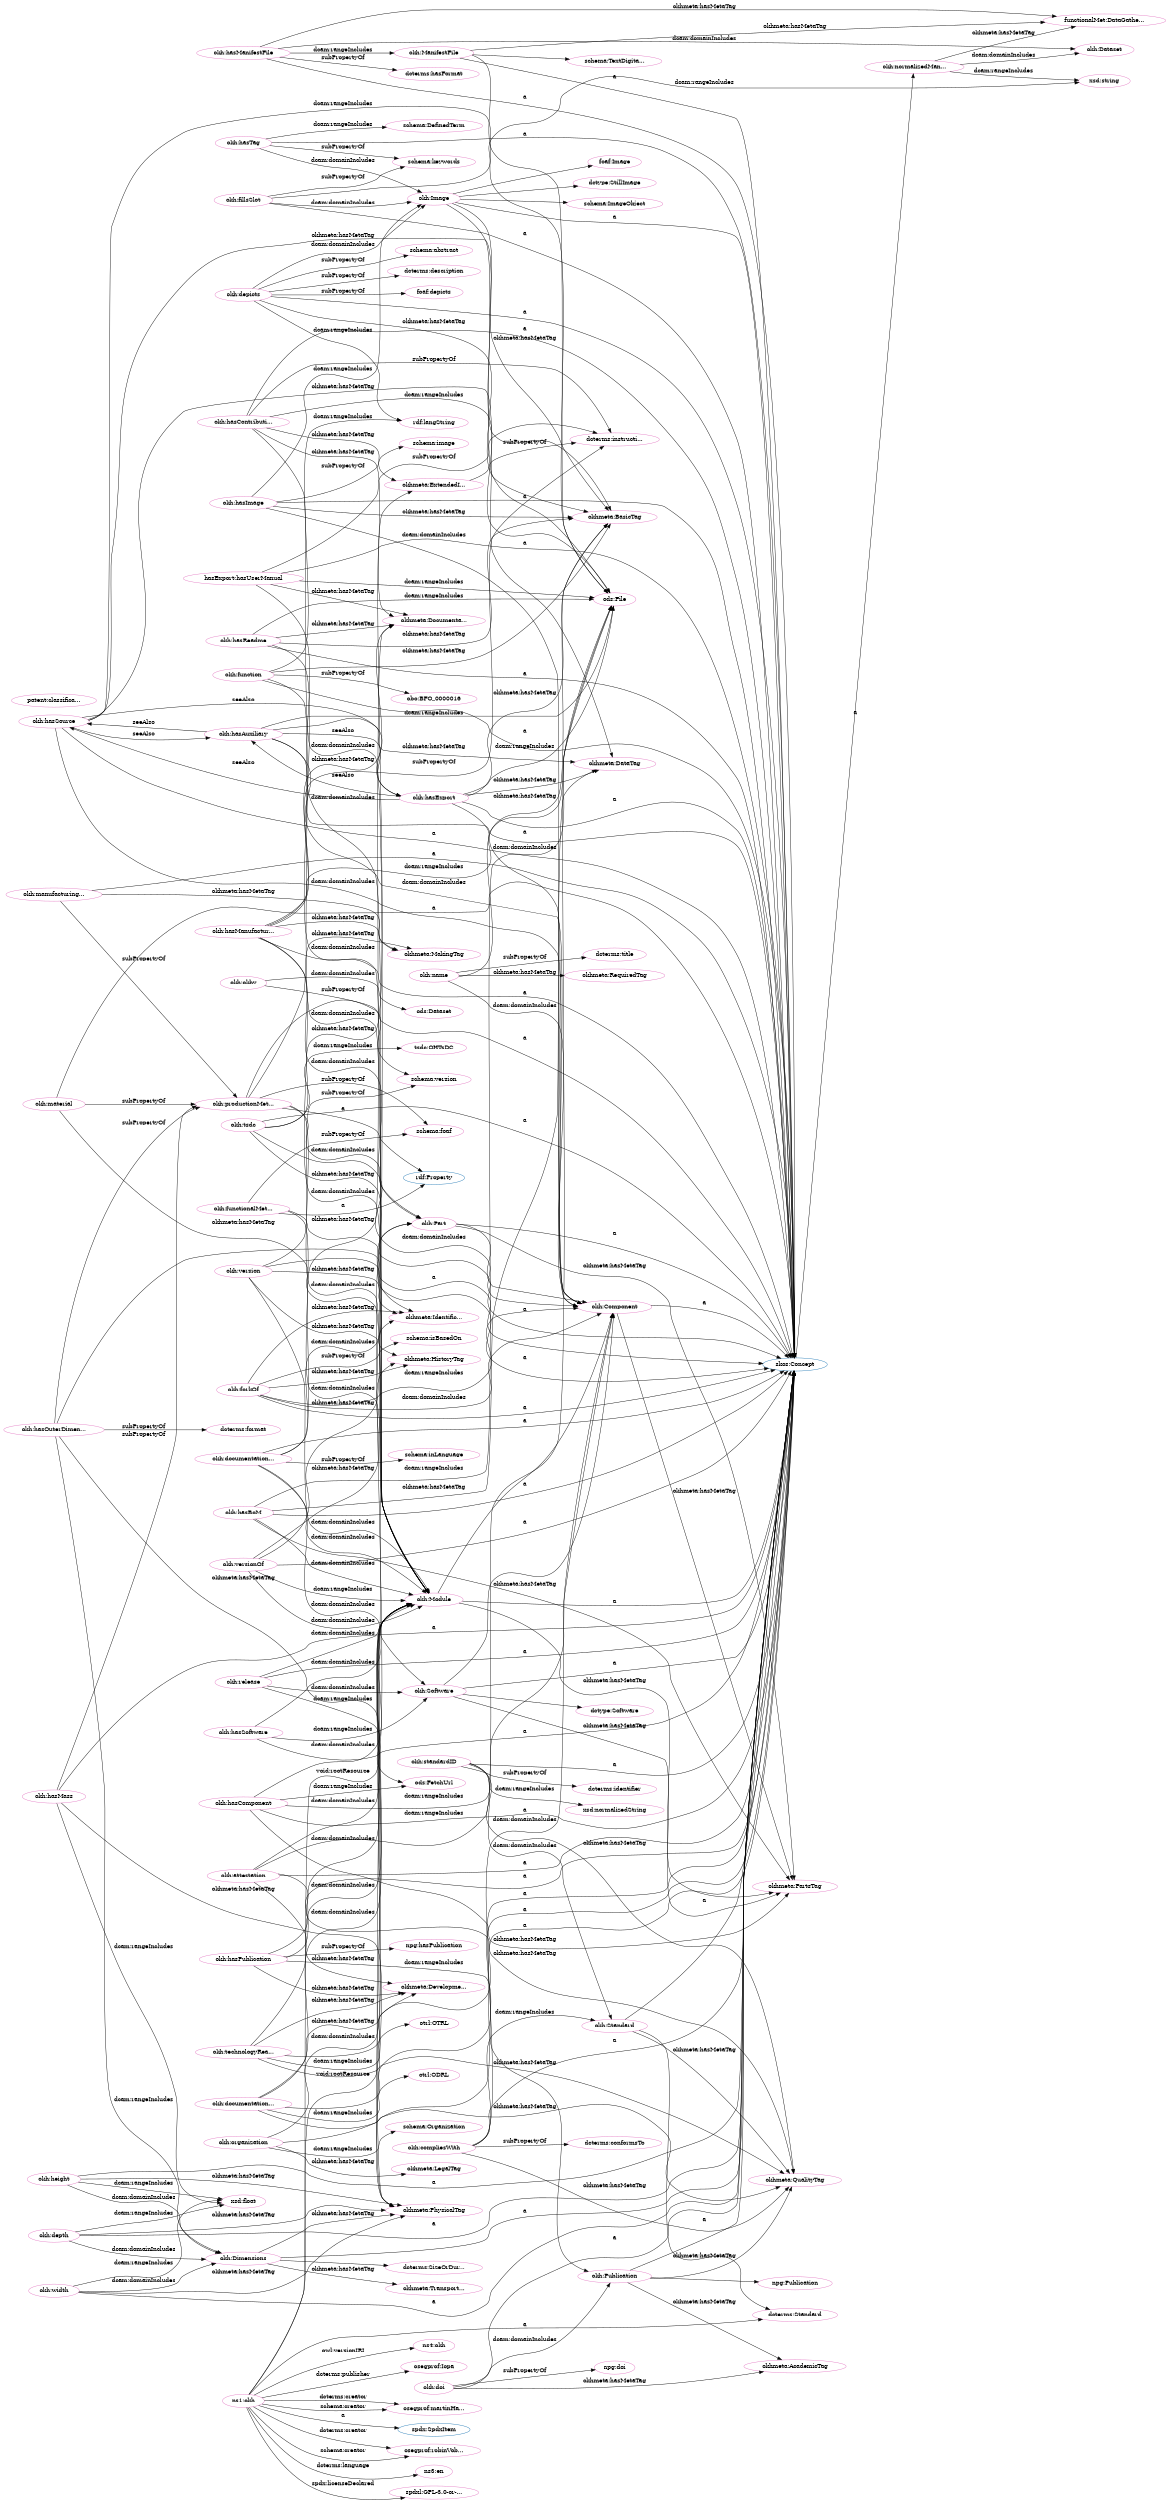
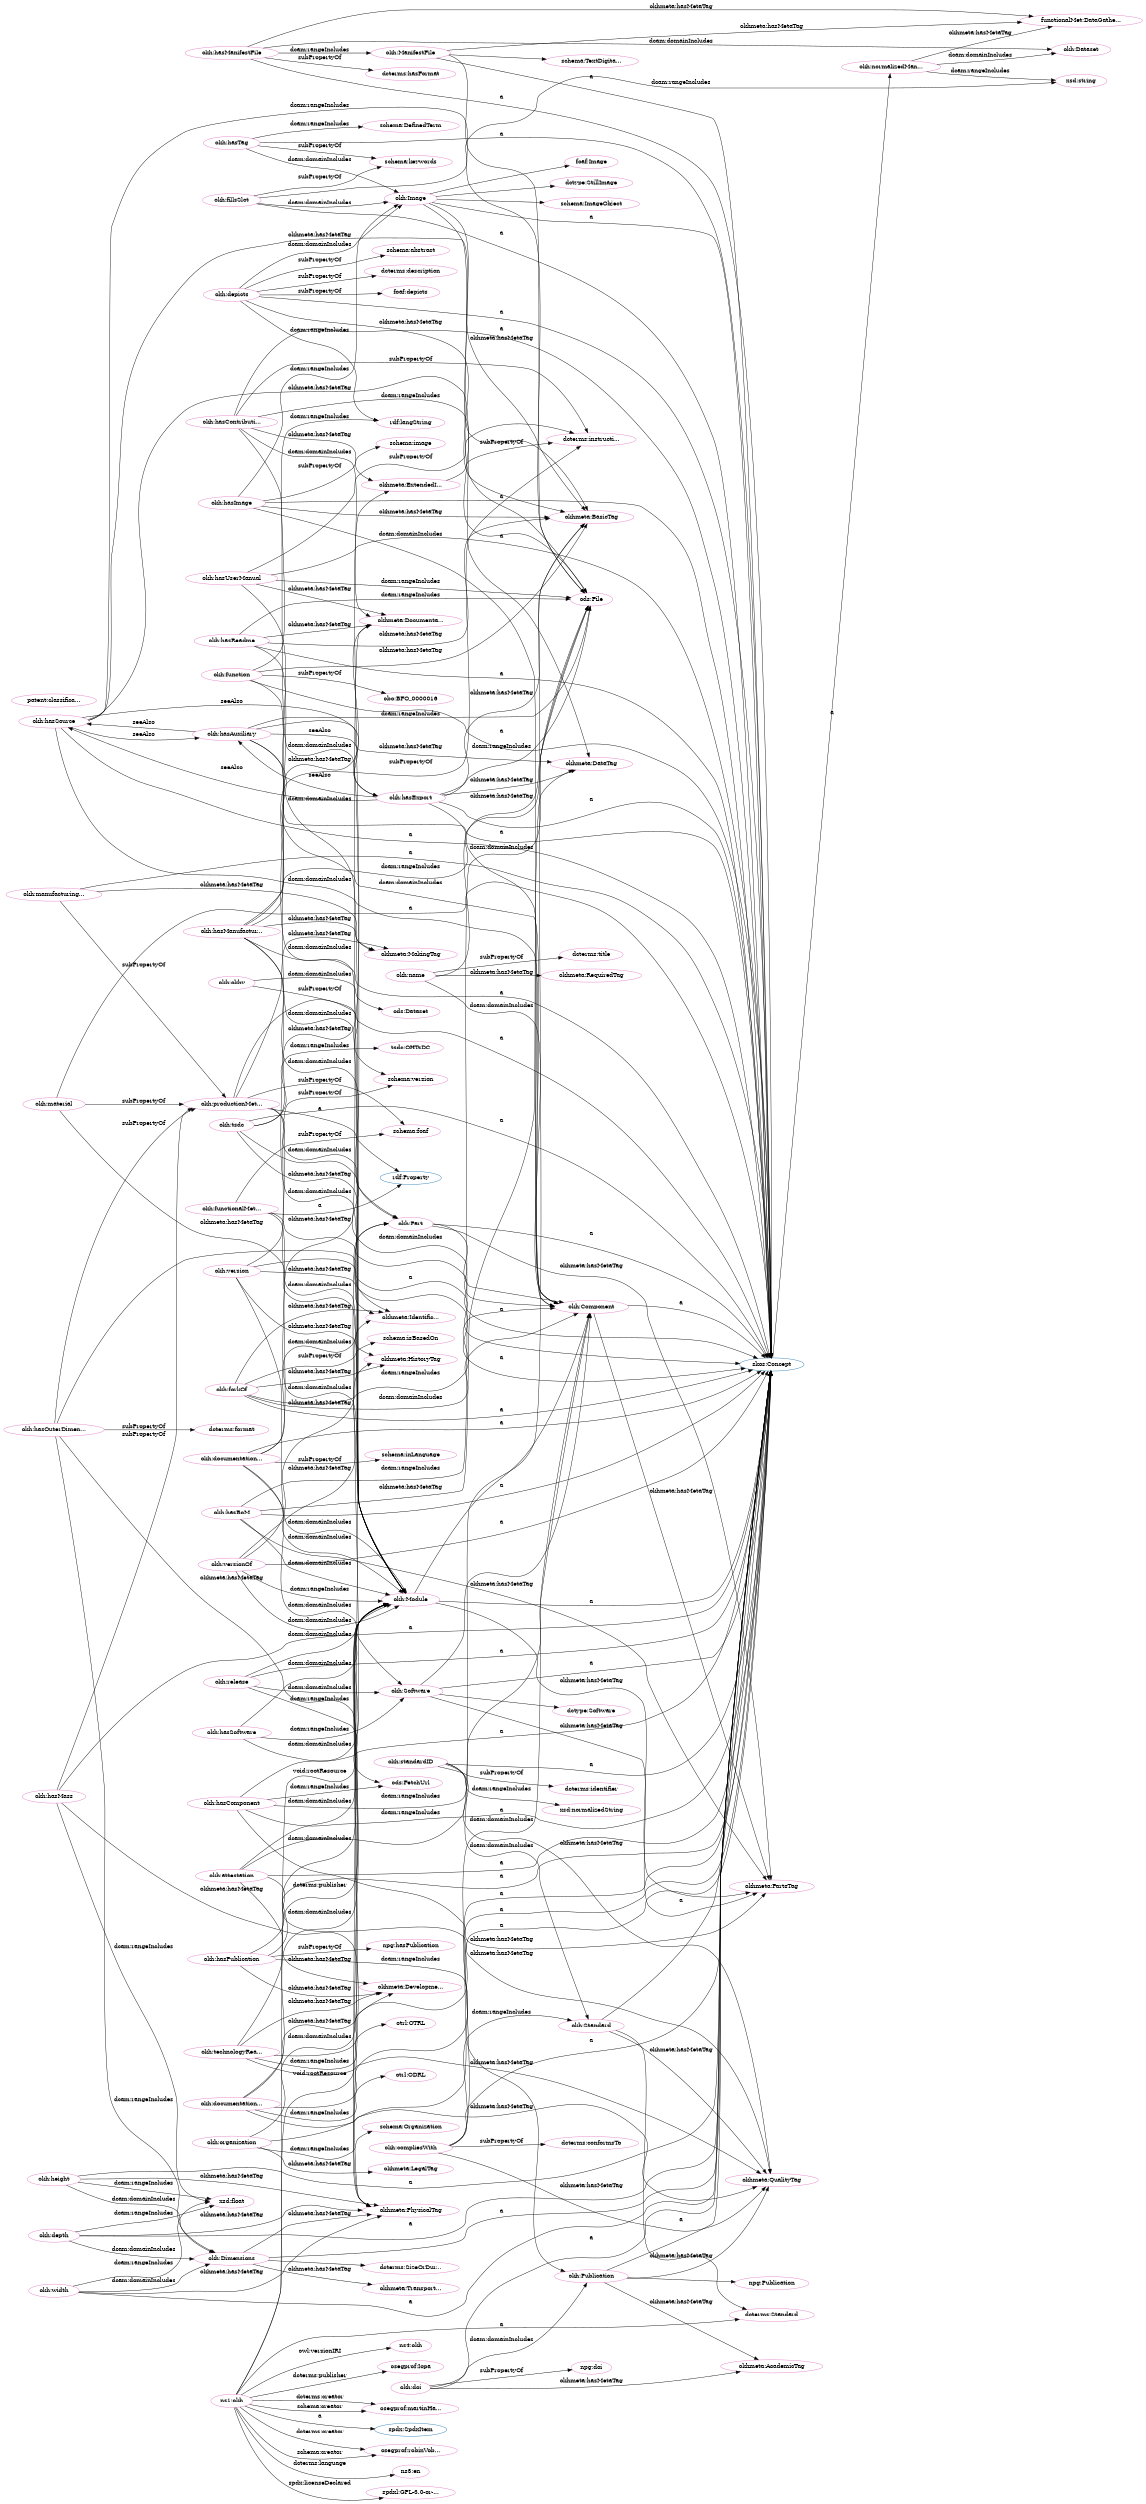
edge "okh:hasContributi..." -> "okhmeta:Documenta...": label "okhmeta:hasMetaTag" -> "dcam:domainIncludes"
node "hasExport:hasUserManual": label "hasExport:hasUserManual" -> "okh:hasUserManual"
edge "okh:technologyRea..." -> "okh:Module": label "dcam:domainIncludes" -> "dcterms:publisher"
